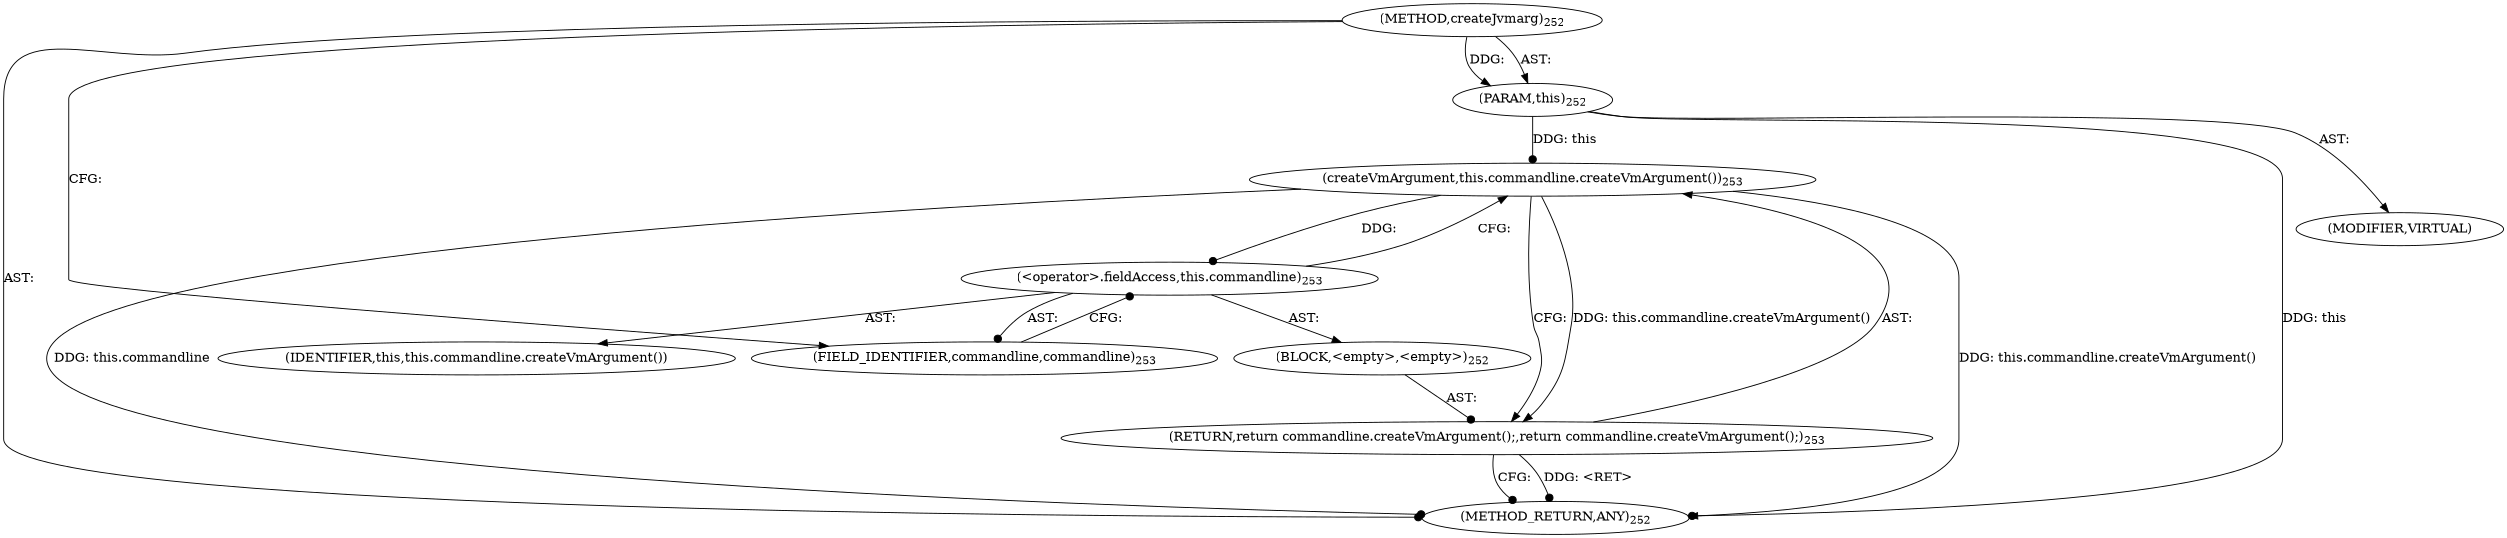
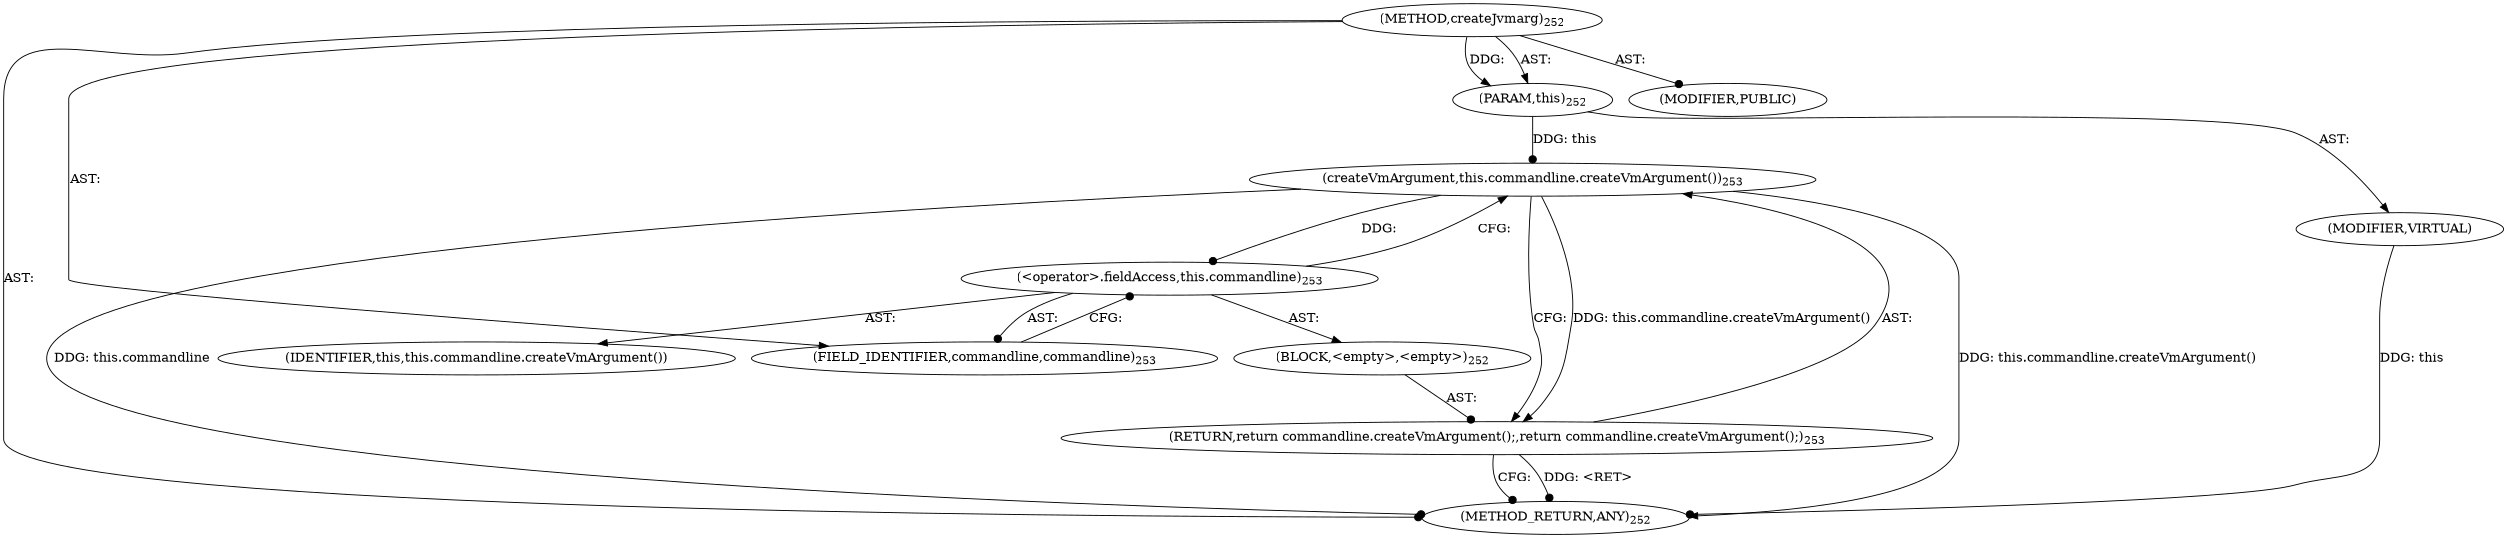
node "(MODIFIER,PUBLIC)": added
edge "(METHOD,createJvmarg)" -> "(FIELD_IDENTIFIER,commandline,commandline)": label "CFG: " -> "AST: "
edge "(PARAM,this)" -> "(METHOD_RETURN,ANY)": now "(MODIFIER,VIRTUAL)" -> "(METHOD_RETURN,ANY)"
